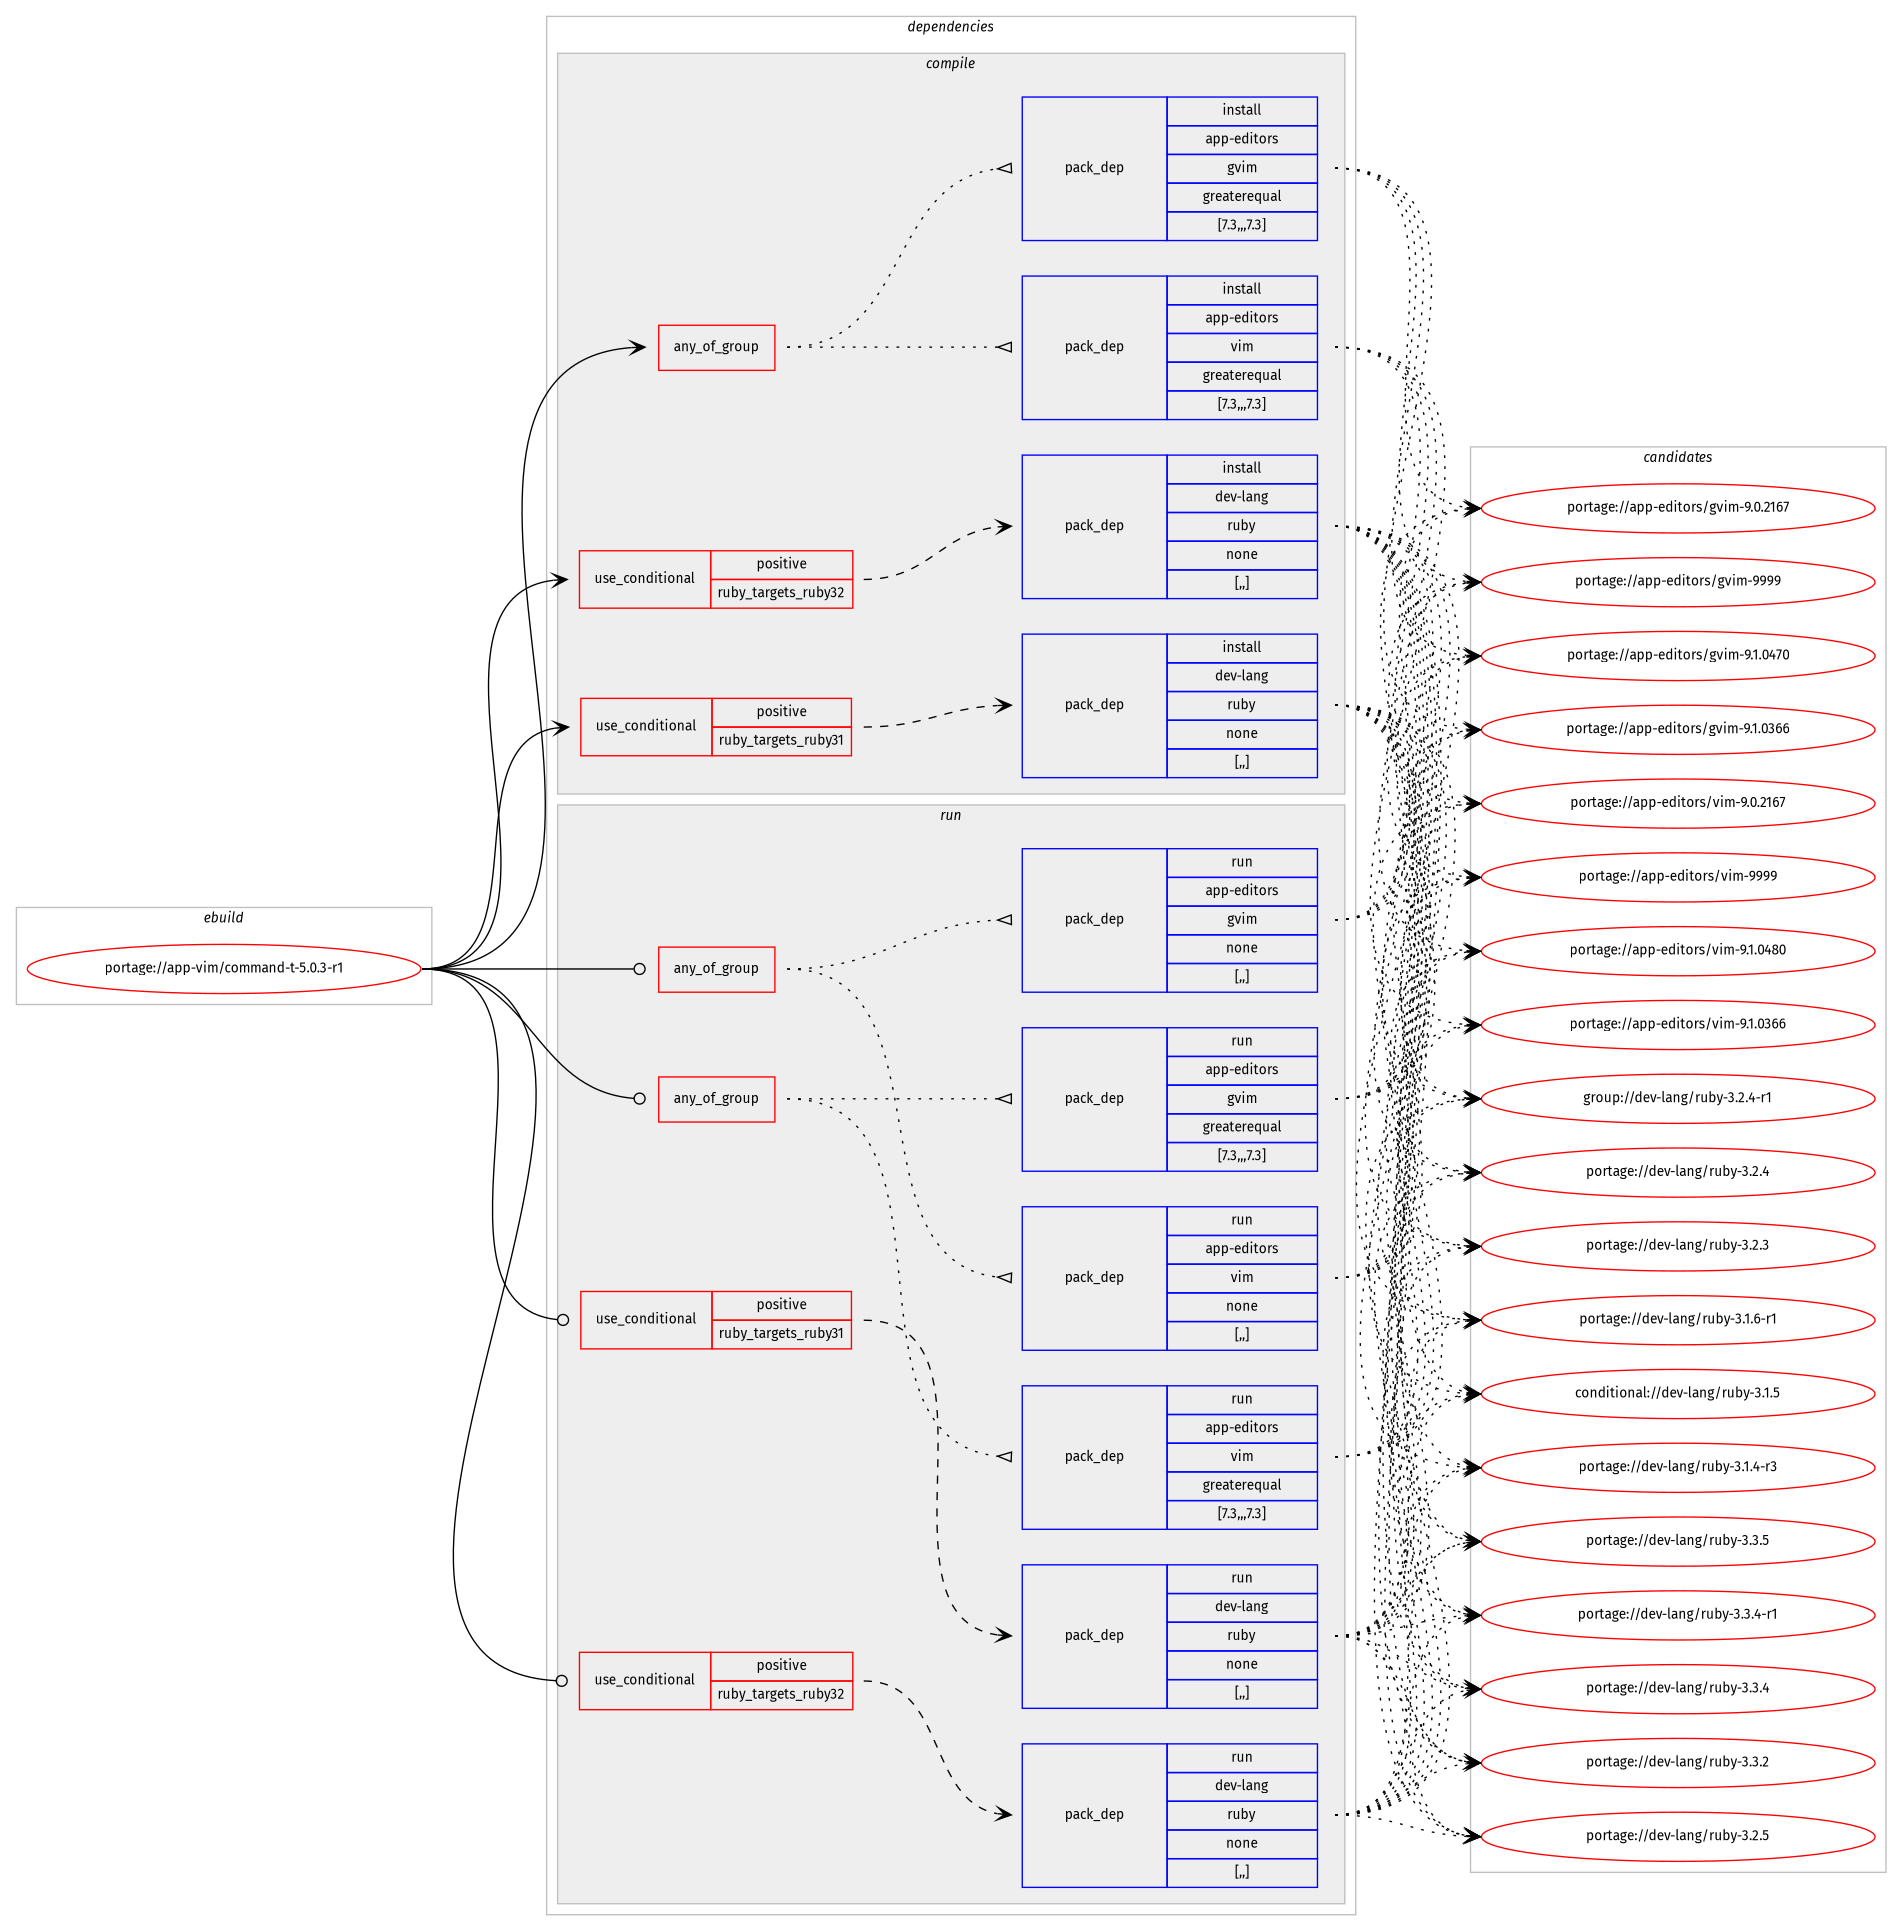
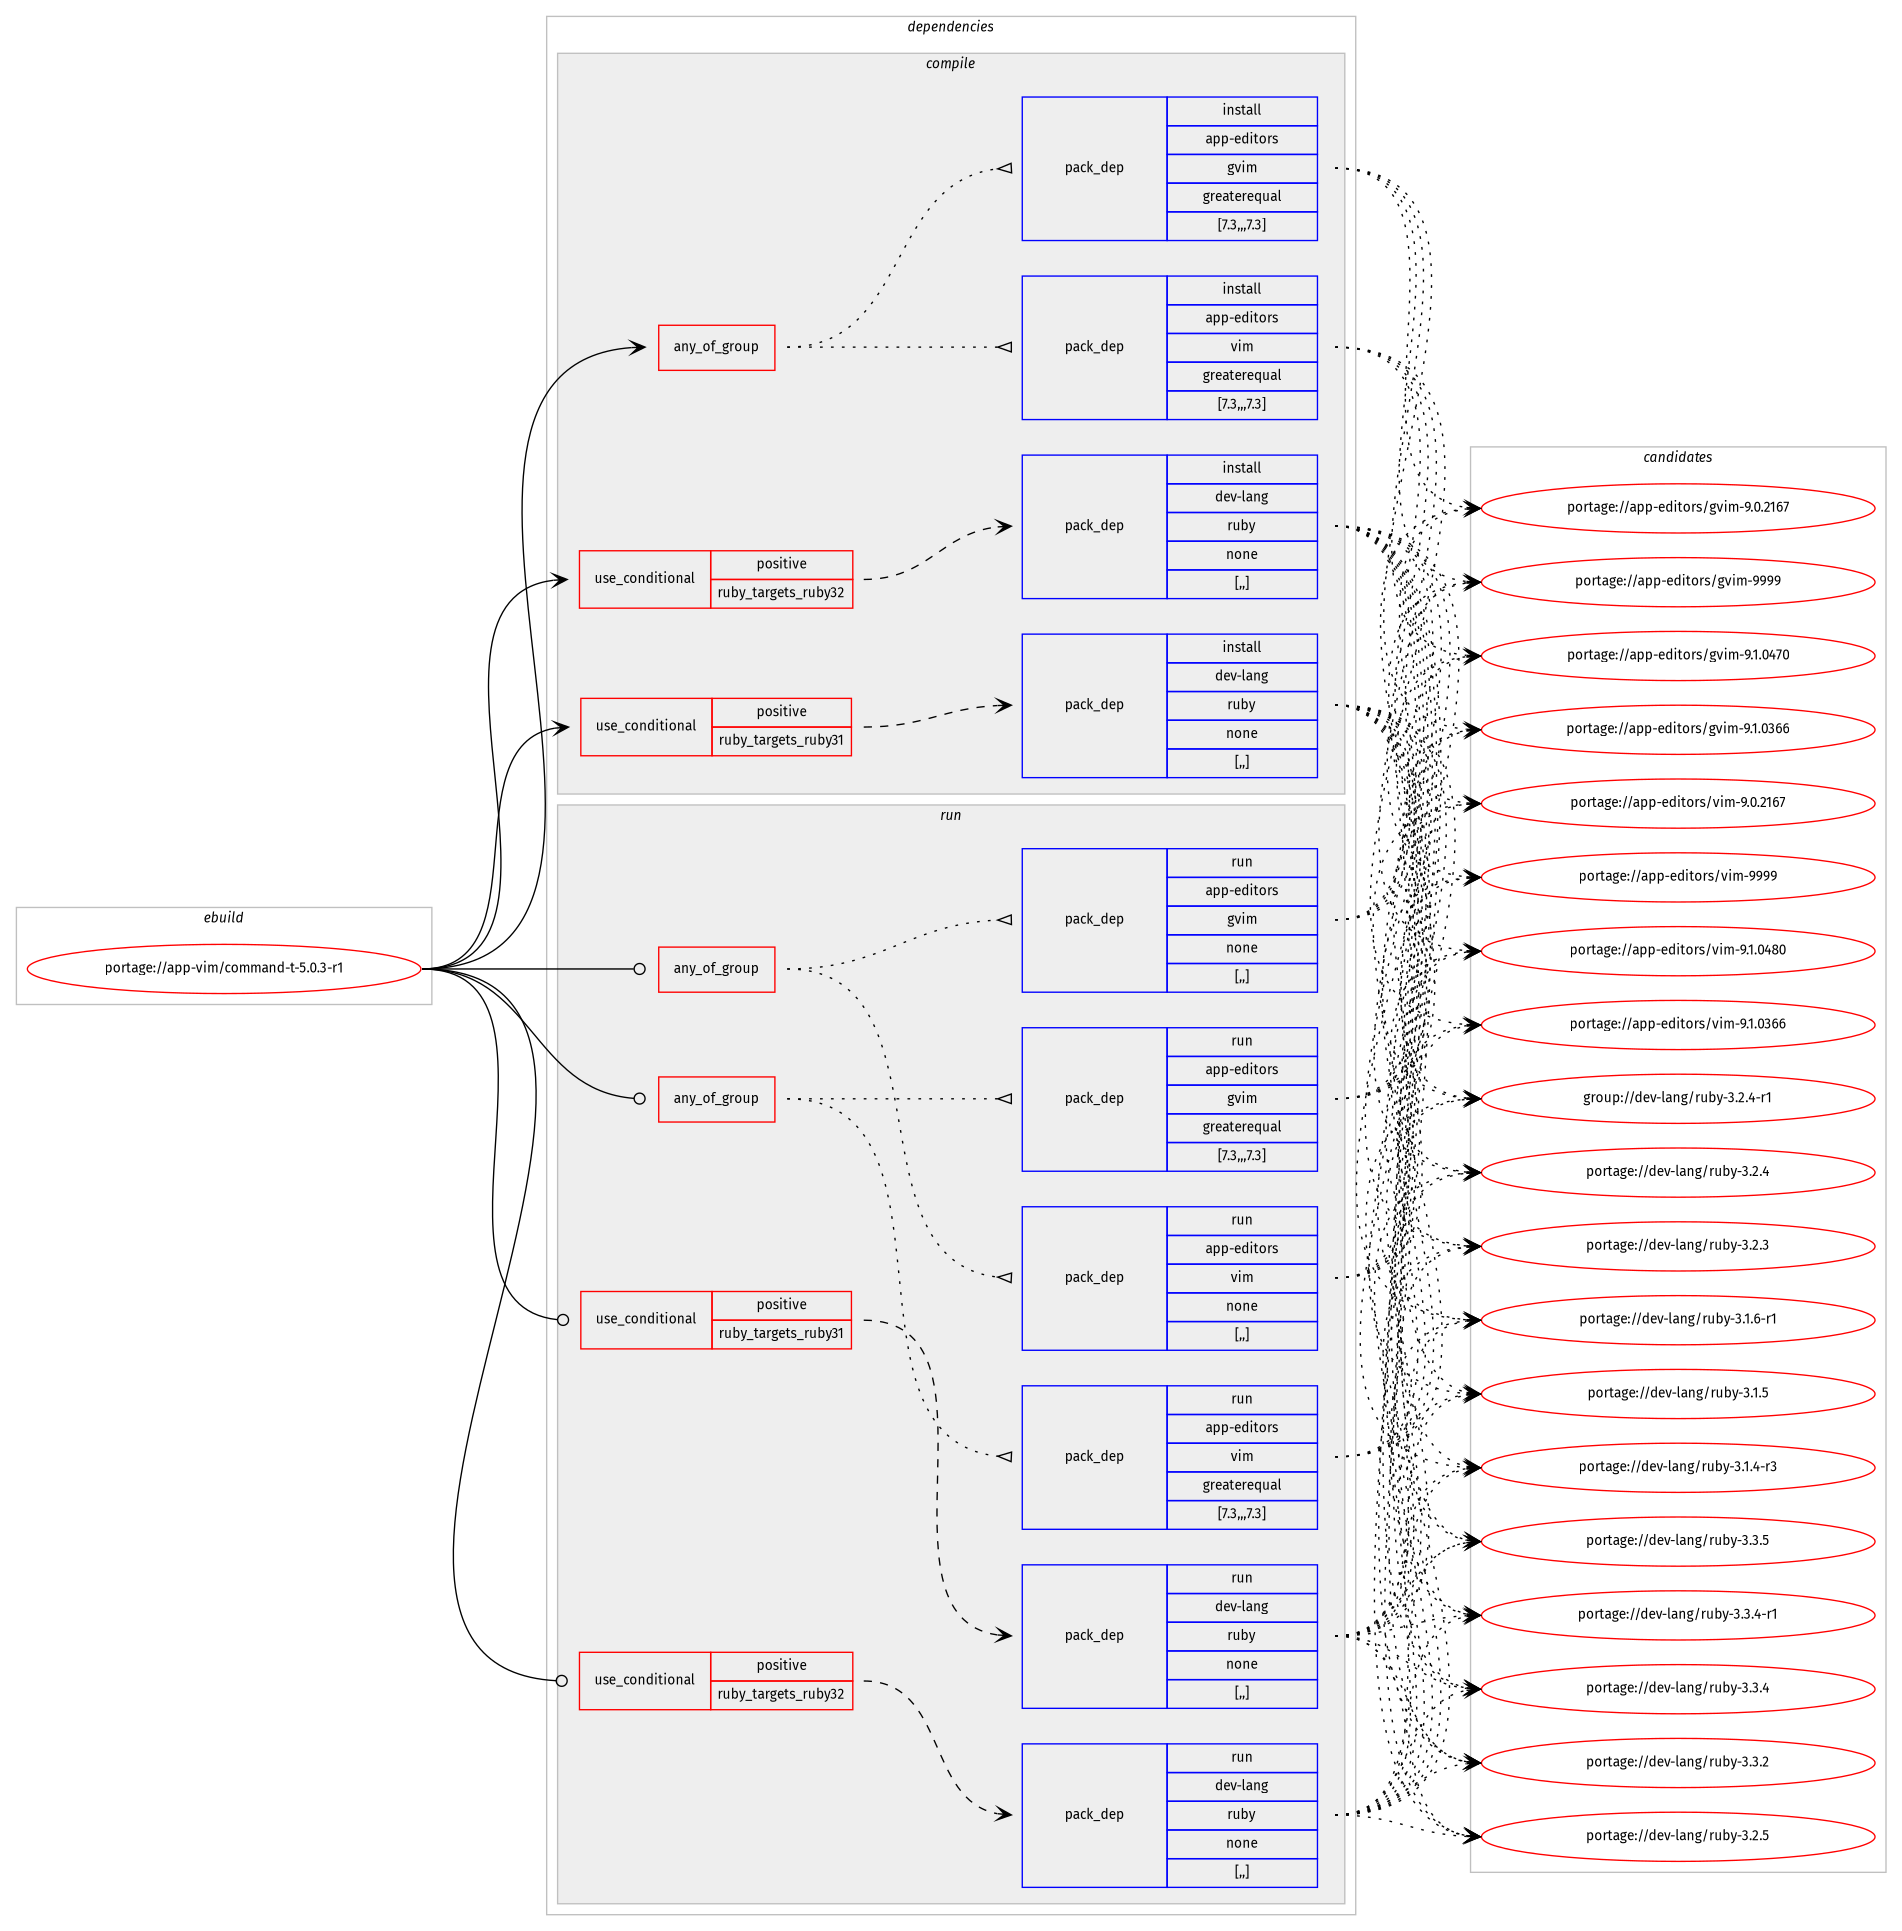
node "conditional://dev-lang/ruby-3.1.5": label "conditional://dev-lang/ruby-3.1.5" -> "portage://dev-lang/ruby-3.1.5"
